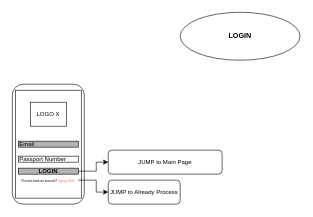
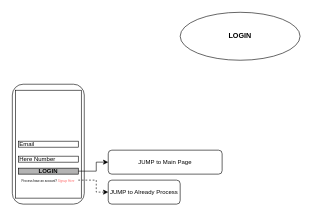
node "LOGO X": removed
node "Email": fillcolor #b3b3b3 -> #ffffff
node "Passport Number": label "Passport Number" -> "Here Number"
edge "Process have an account? Signup Here" -> "JUMP to Already Process": style solid -> dashed
